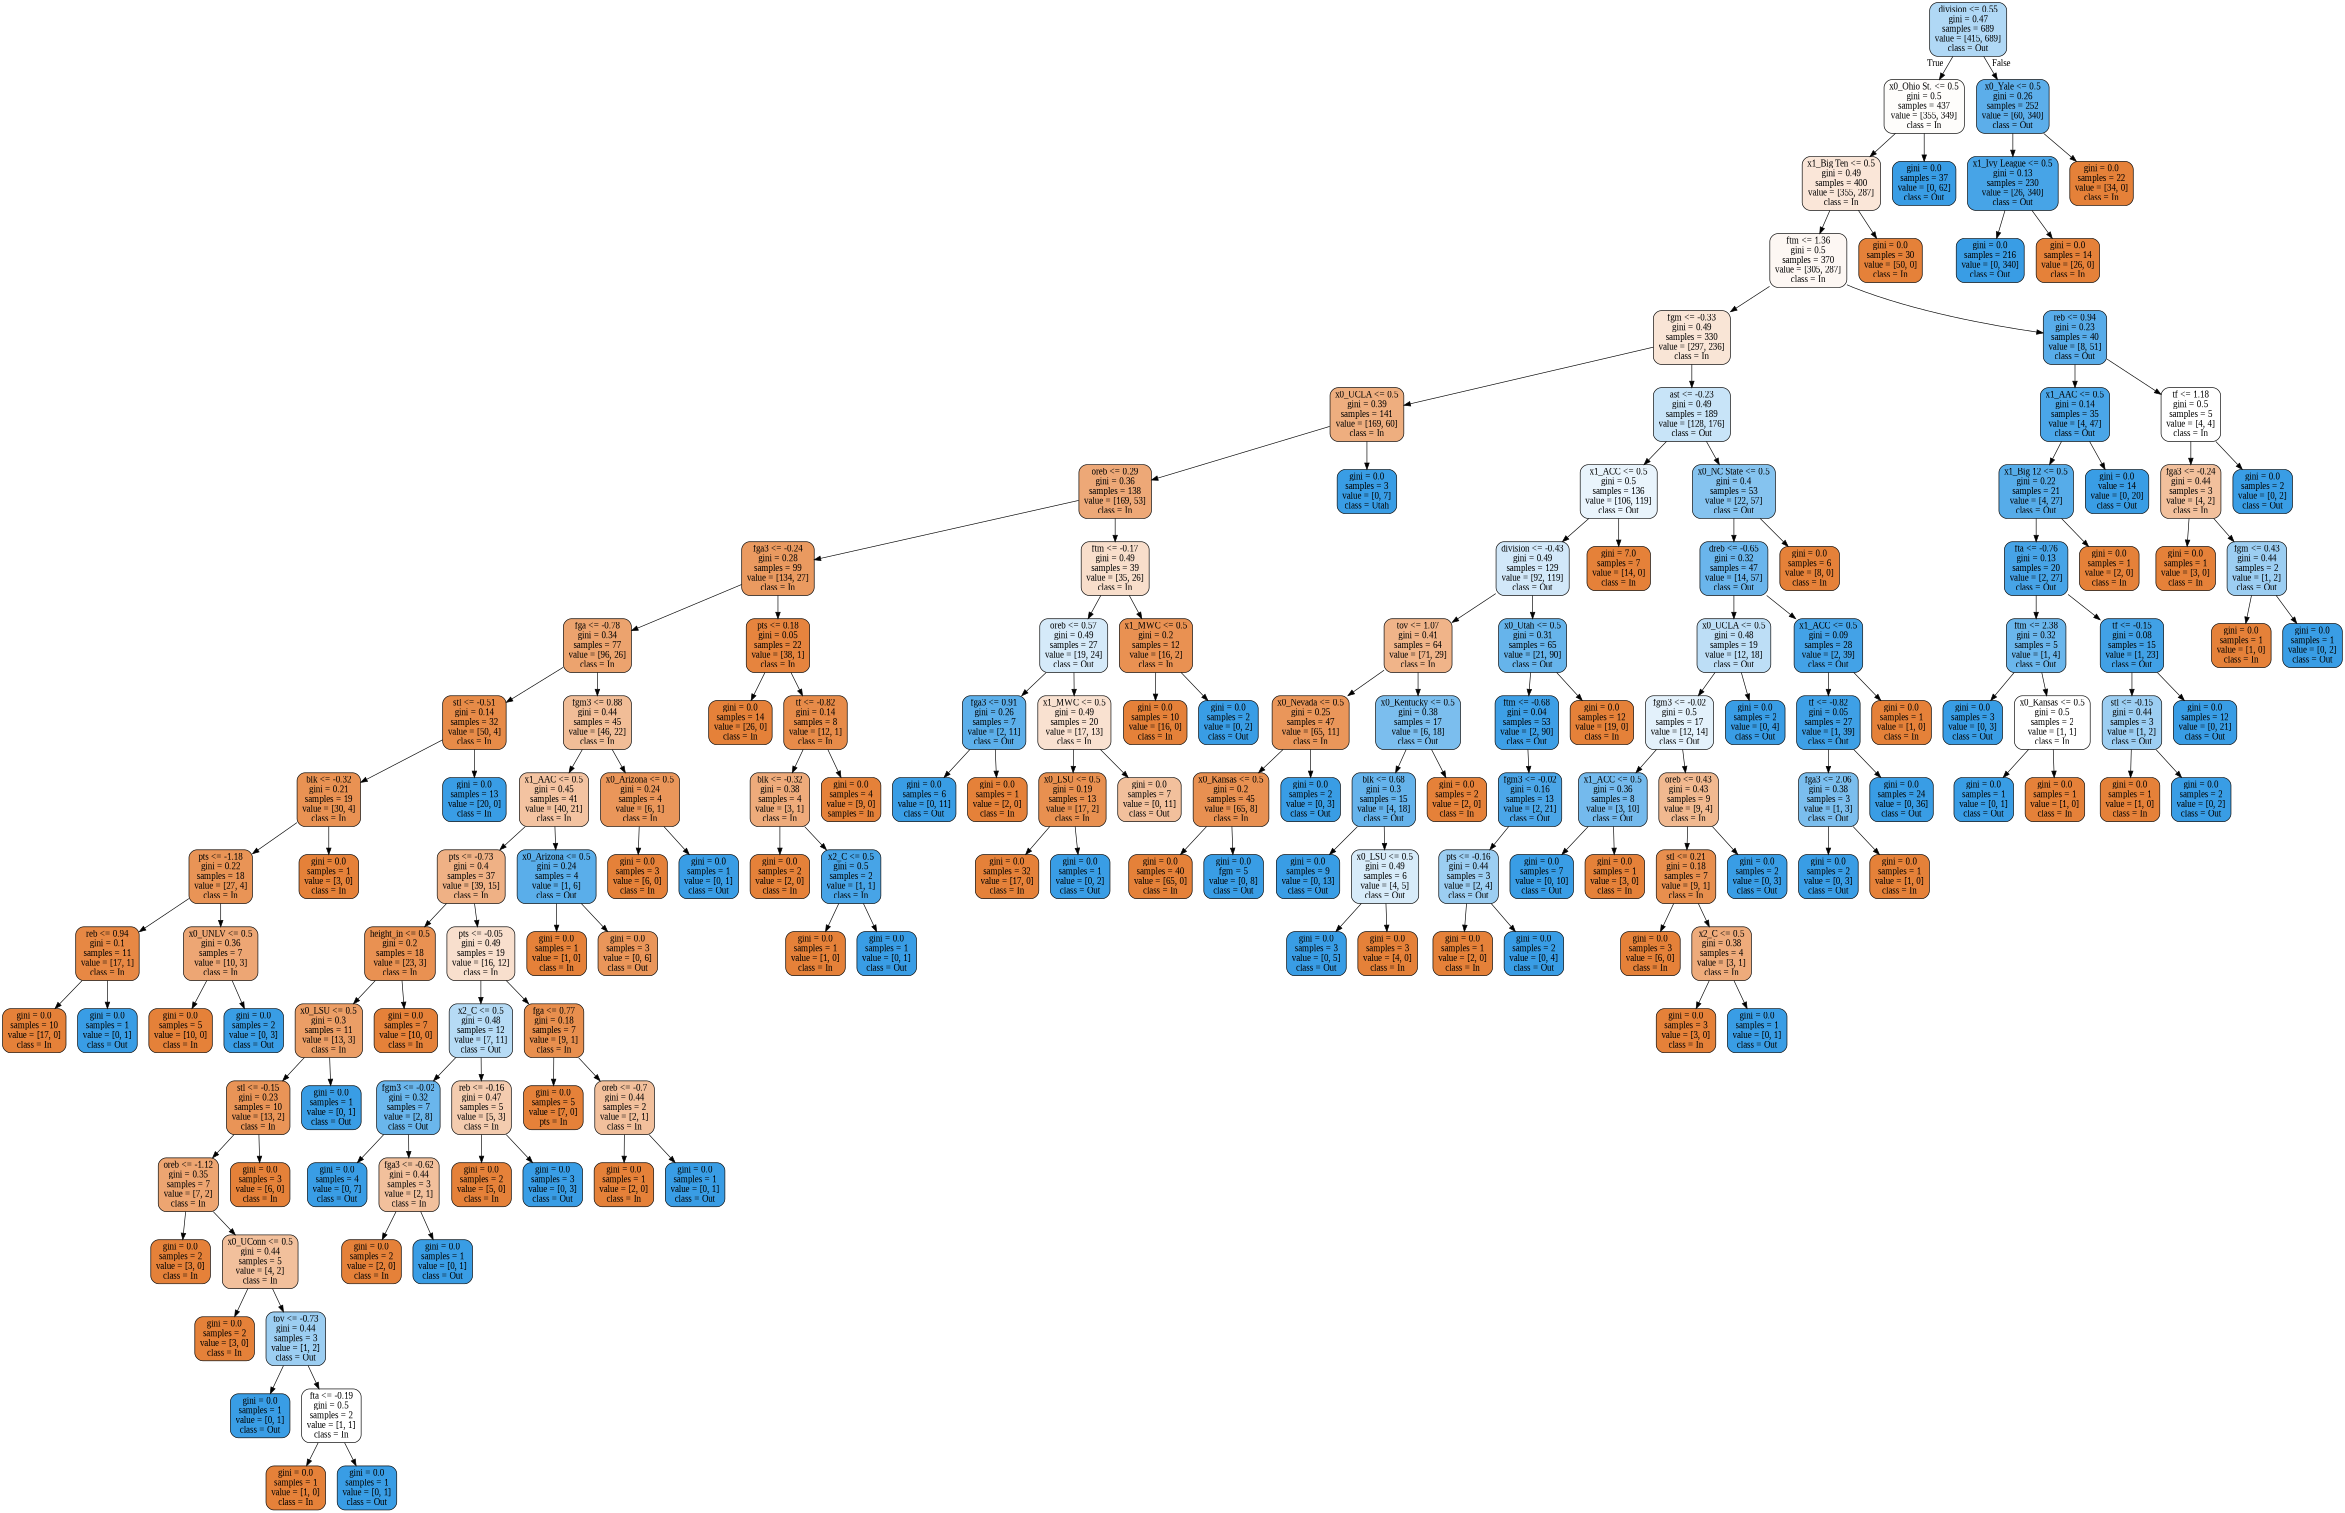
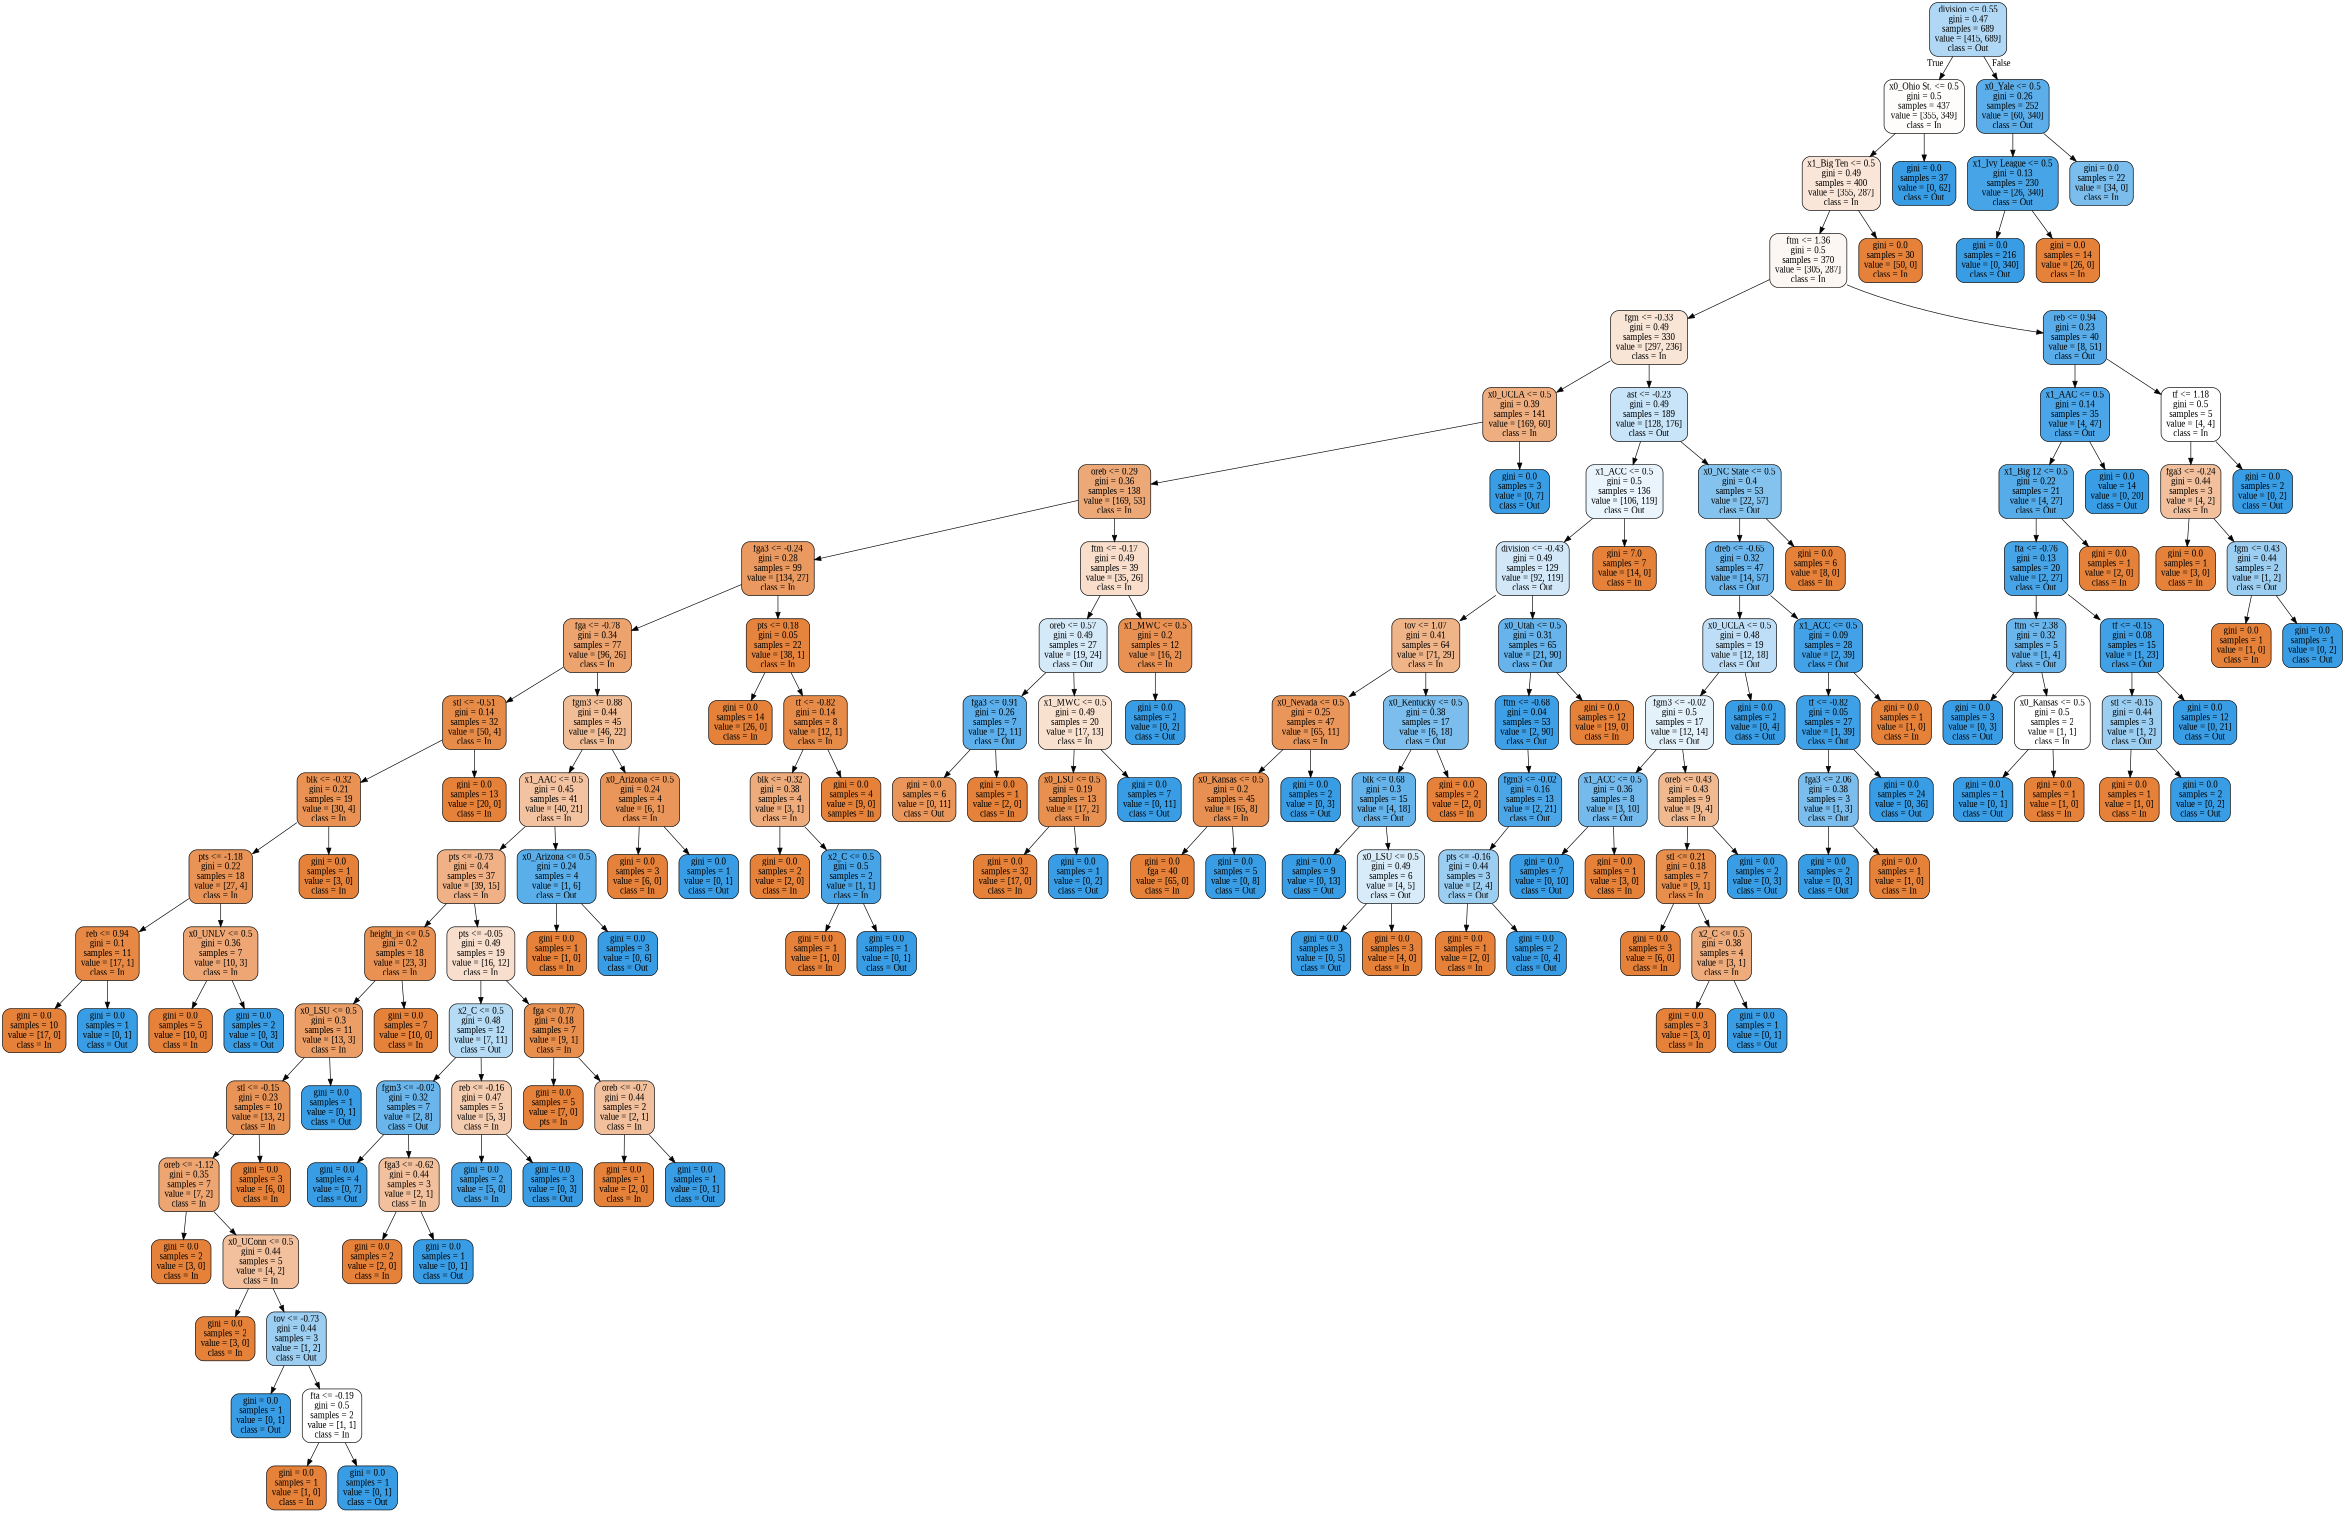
node "gini = 0.0 samples = 22 value = [34, 0] class = In": fillcolor #e58139ff -> #399de5aa
node "gini = 0.0 samples = 3 value = [0, 7] class = Utah": label "gini = 0.0 samples = 3 value = [0, 7] class = Utah" -> "gini = 0.0 samples = 3 value = [0, 7] class = Out"
node "gini = 0.0 samples = 10 value = [16, 0] class = In": removed
node "gini = 0.0 samples = 13 value = [20, 0] class = In": fillcolor #399de5ff -> #e58139ff
node "gini = 0.0 samples = 6 value = [0, 11] class = Out": fillcolor #399de5ff -> #e58139d4
node "gini = 0.0 samples = 7 value = [0, 11] class = Out": fillcolor #e581397f -> #399de5ff
node "gini = 0.0 samples = 40 value = [65, 0] class = In": label "gini = 0.0 samples = 40 value = [65, 0] class = In" -> "gini = 0.0 fga = 40 value = [65, 0] class = In"
node "gini = 0.0 fgm = 5 value = [0, 8] class = Out": label "gini = 0.0 fgm = 5 value = [0, 8] class = Out" -> "gini = 0.0 samples = 5 value = [0, 8] class = Out"
node "gini = 0.0 samples = 3 value = [0, 6] class = Out": fillcolor #e58139d4 -> #399de5ff
node "gini = 0.0 samples = 2 value = [5, 0] class = In": fillcolor #e58139ff -> #399de5ec
